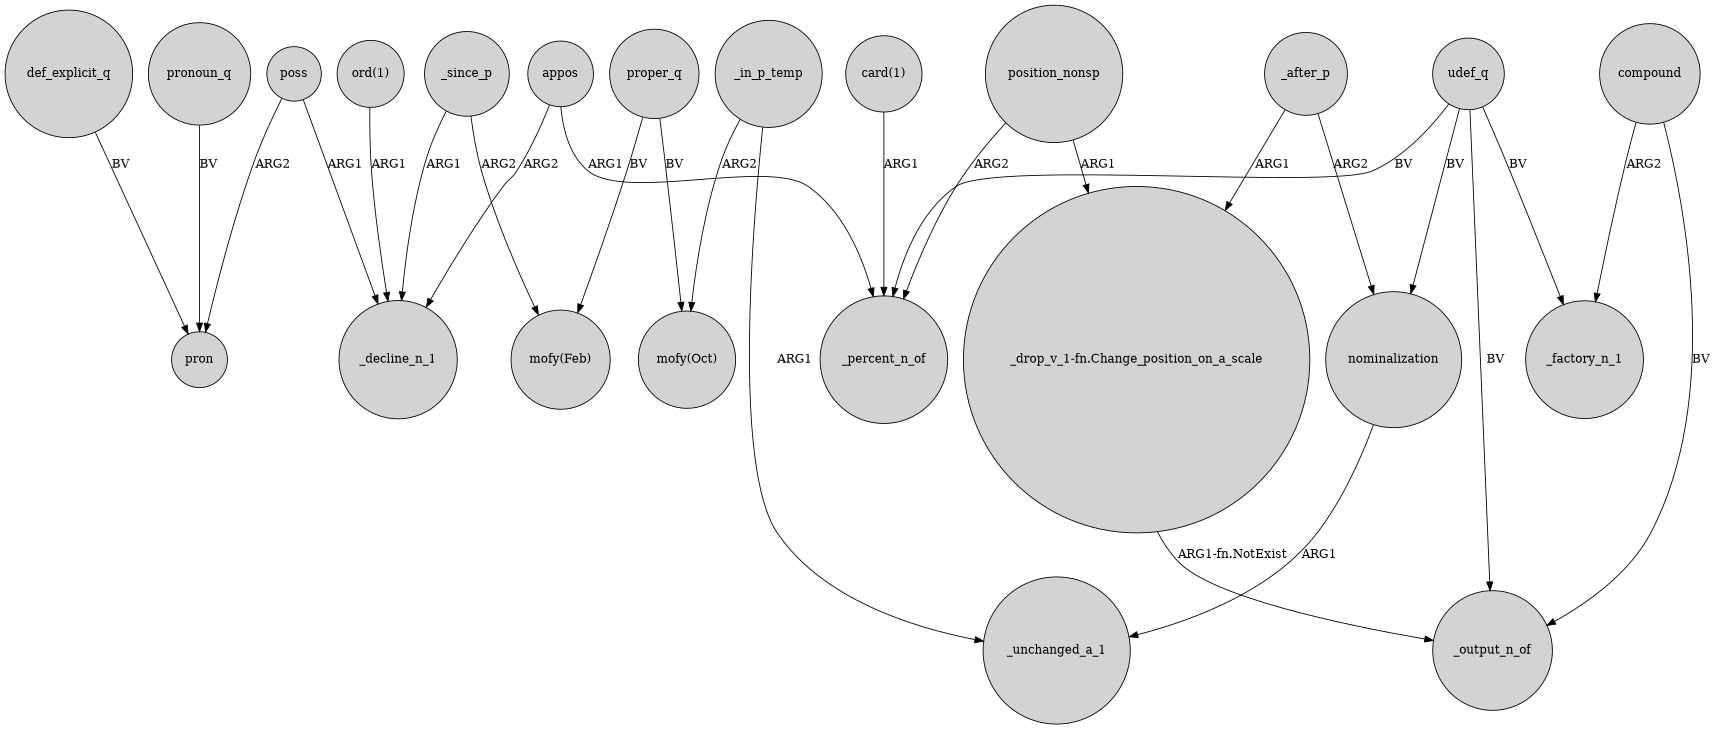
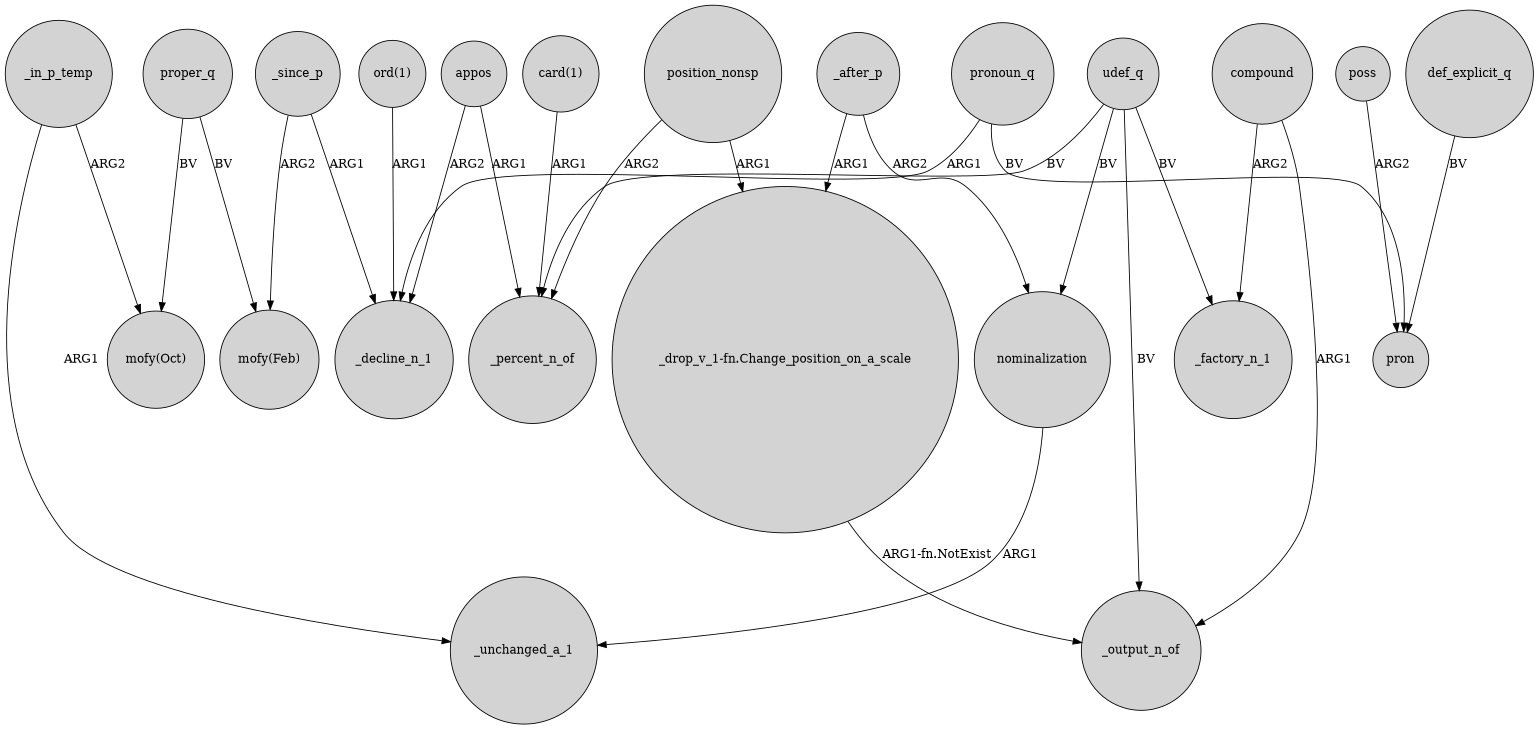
edge "poss" -> "_decline_n_1": now "pronoun_q" -> "_decline_n_1"
edge "compound" -> "_output_n_of": label "BV" -> "ARG1"
